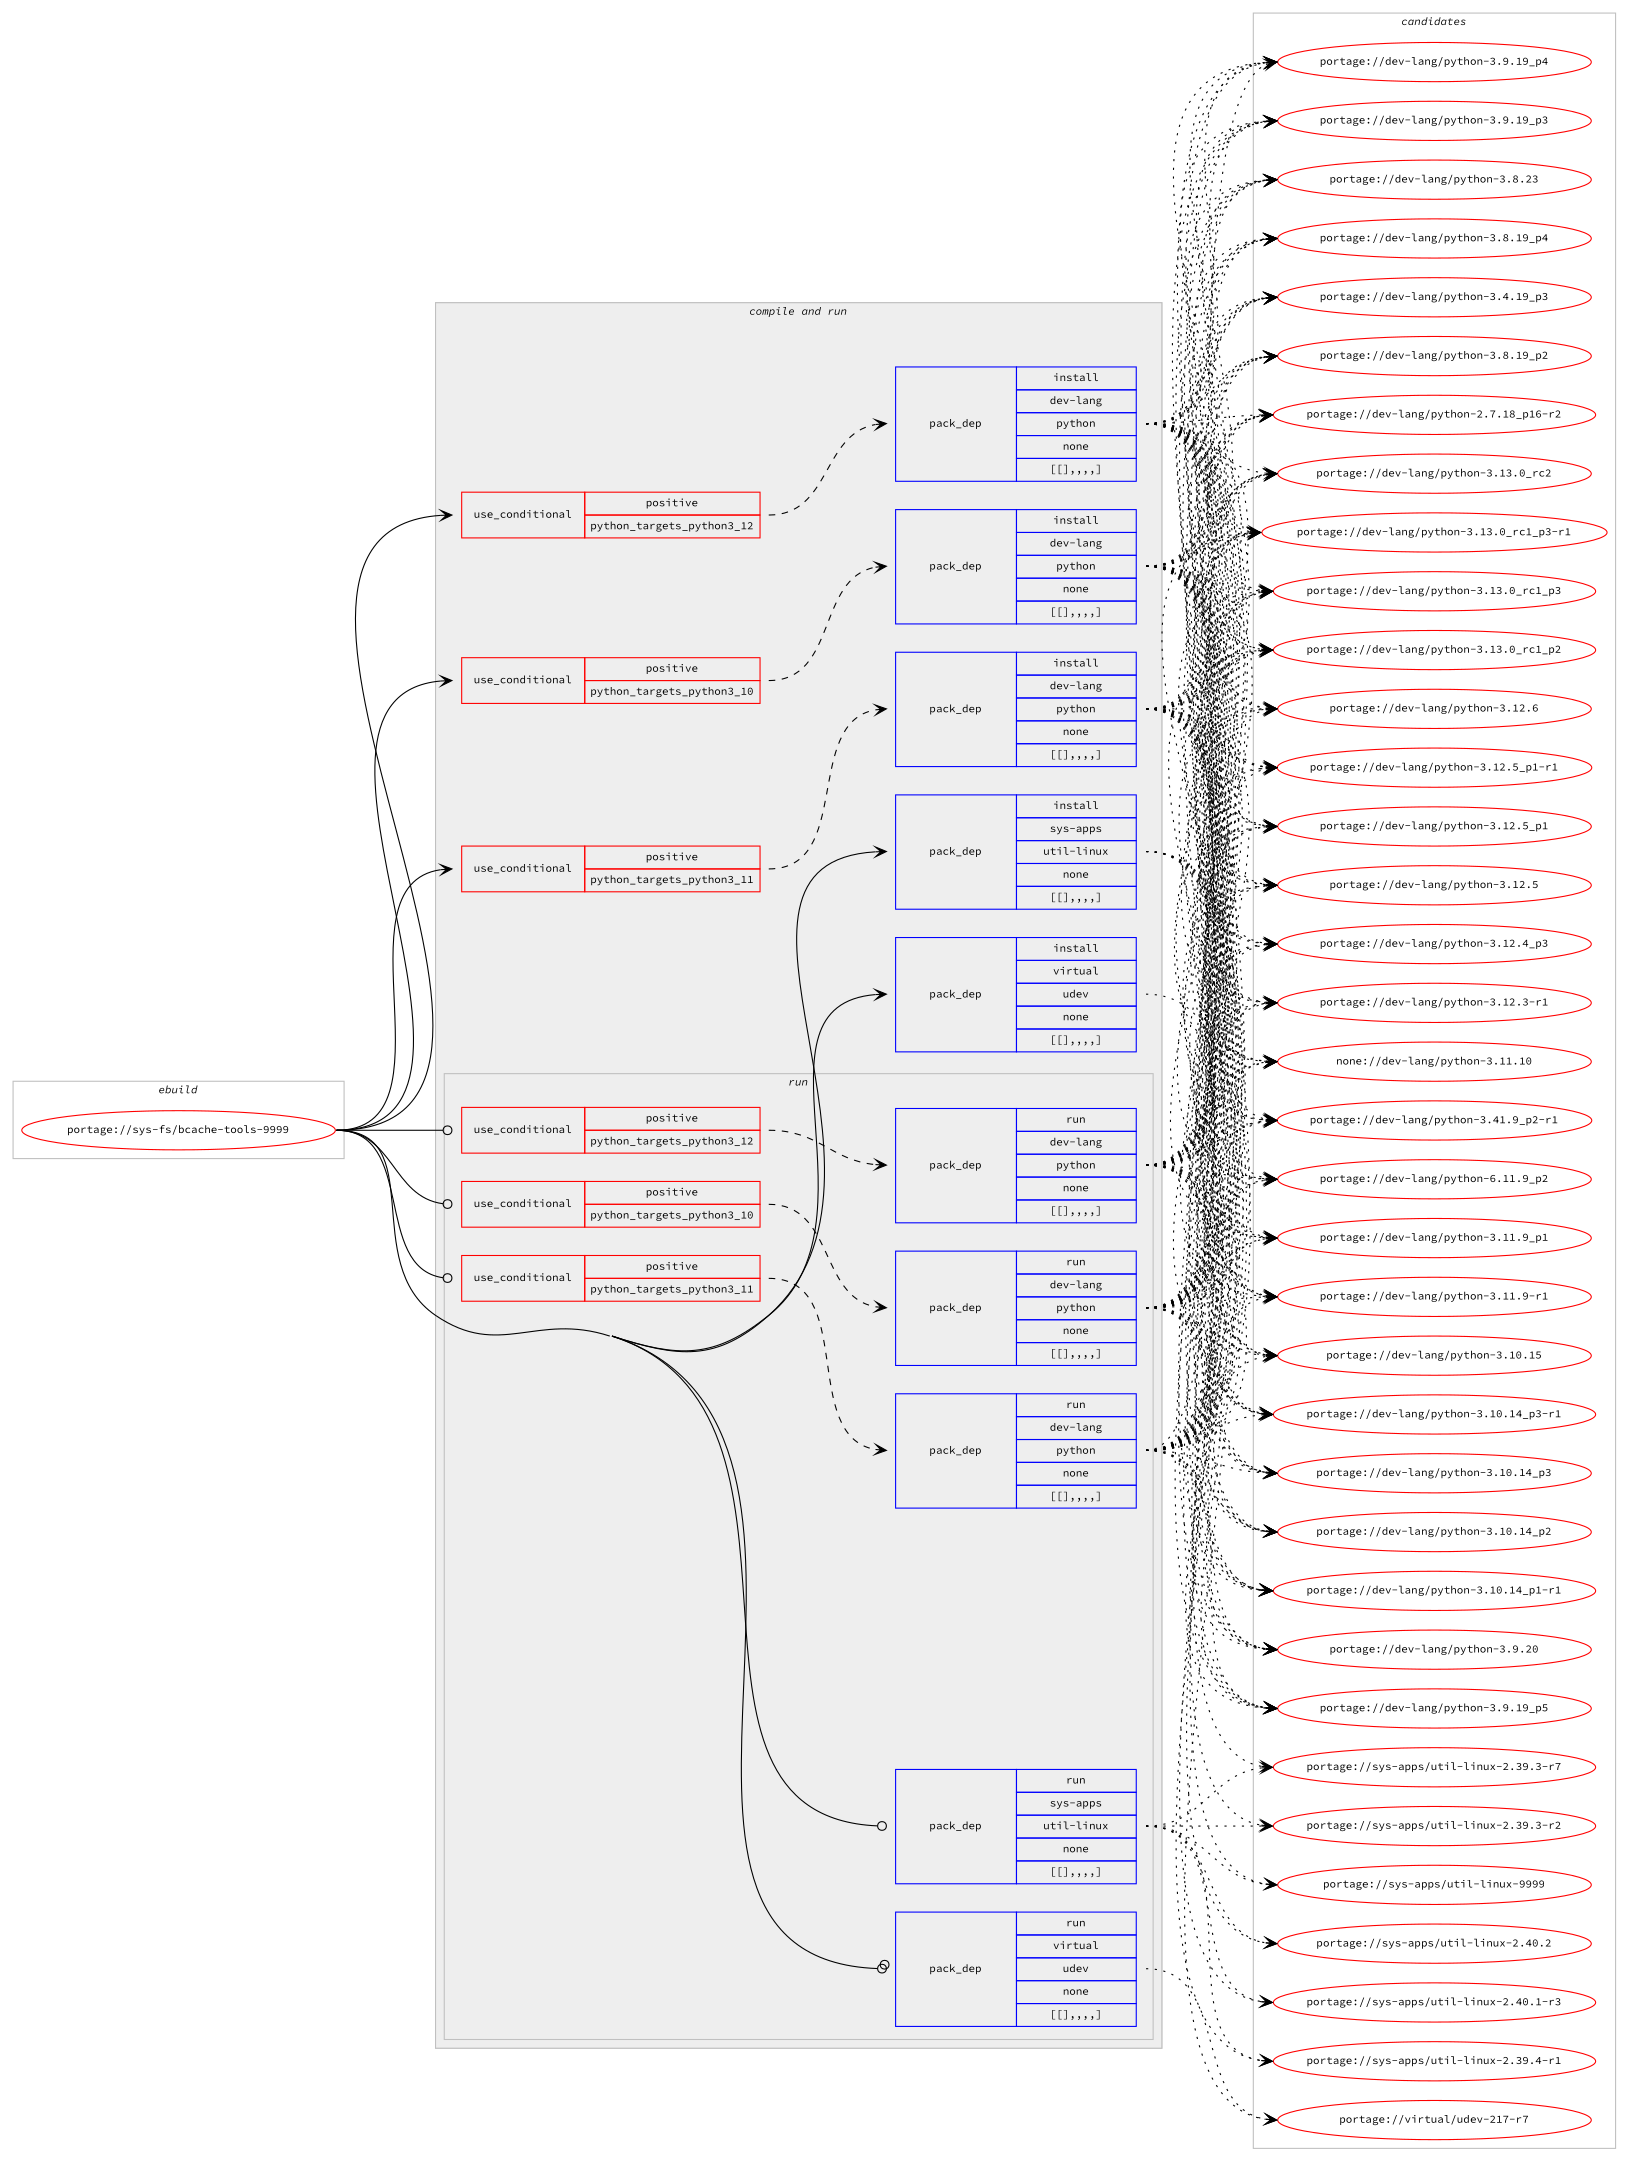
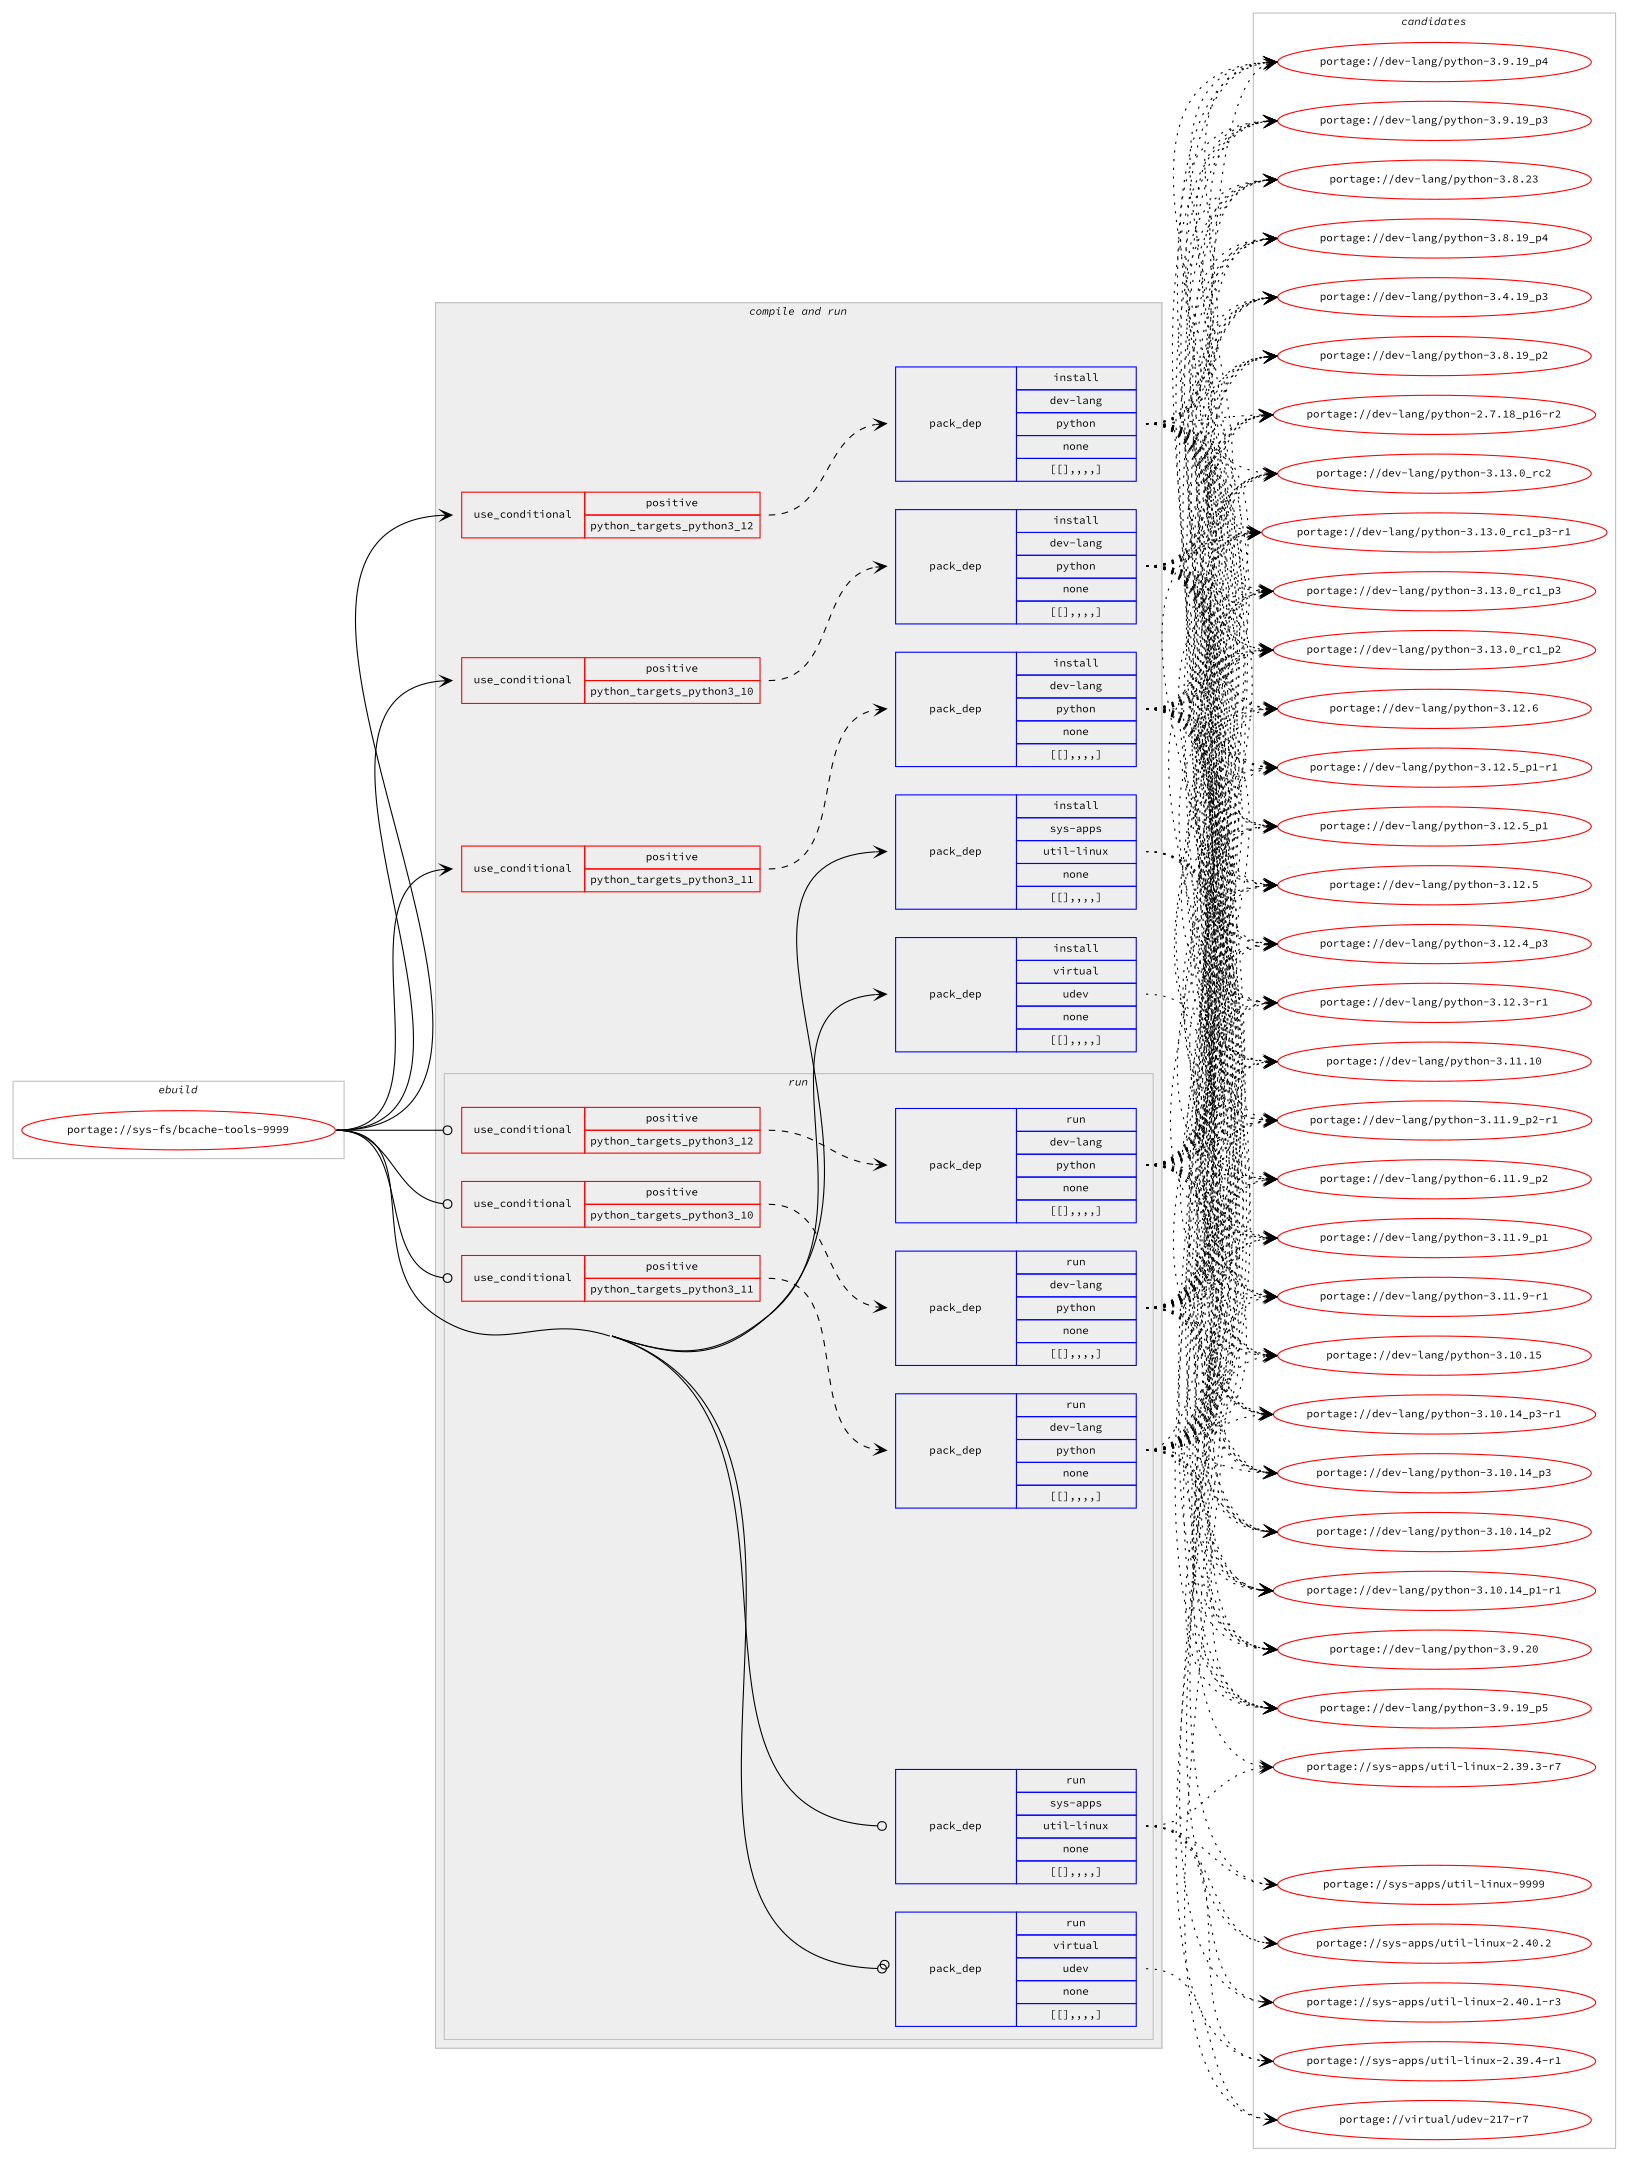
node "none://dev-lang/python-3.11.10": label "none://dev-lang/python-3.11.10" -> "portage://dev-lang/python-3.11.10"
node "portage://dev-lang/python-3.41.9_p2-r1": label "portage://dev-lang/python-3.41.9_p2-r1" -> "portage://dev-lang/python-3.11.9_p2-r1"
node "portage://sys-apps/util-linux-2.39.3-r2": removed
